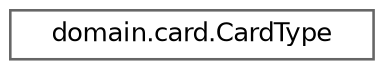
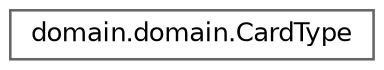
node "domain.card.CardType": label "domain.card.CardType" -> "domain.domain.CardType"
